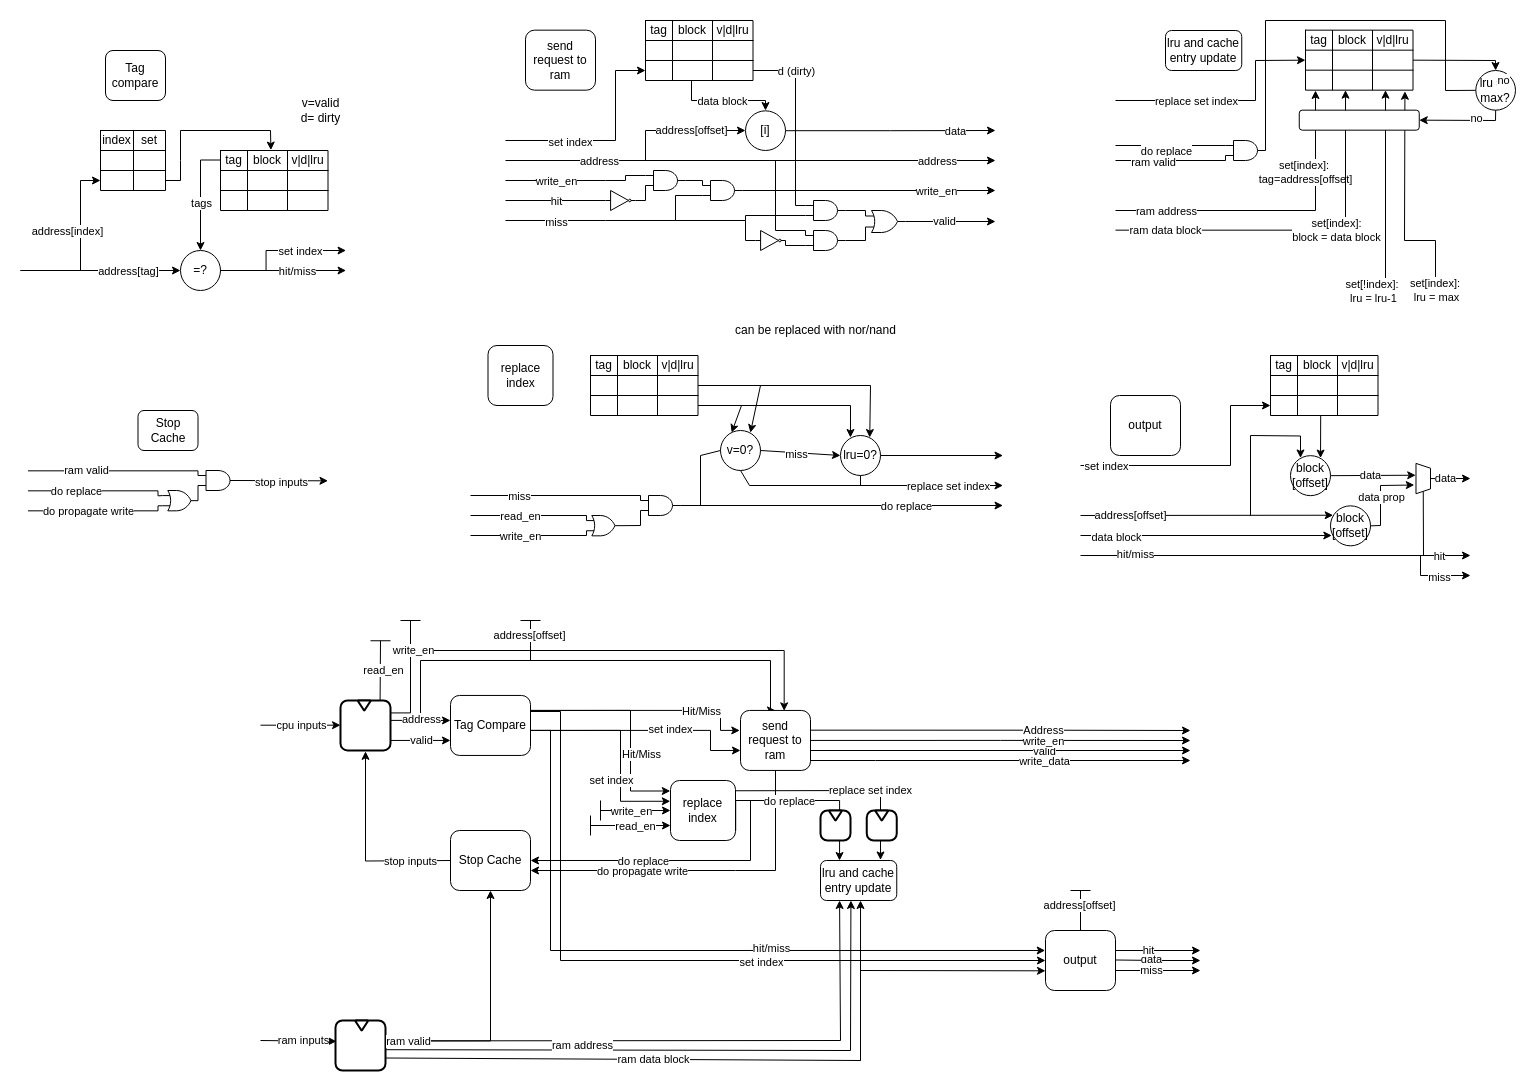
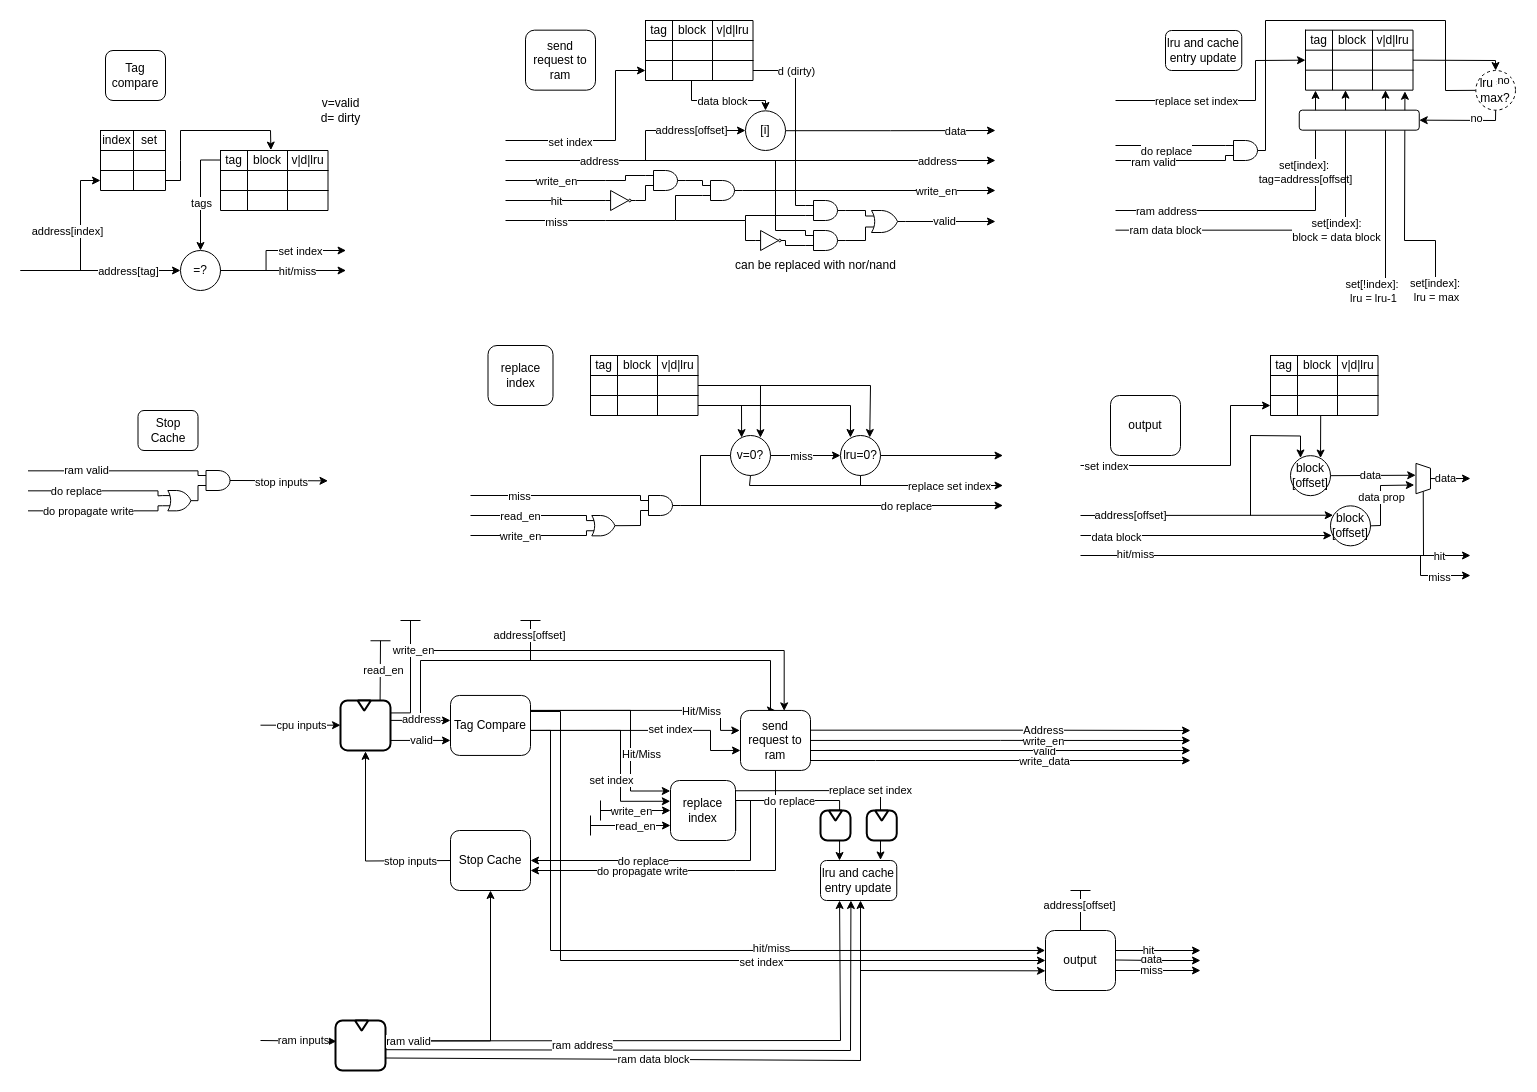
node "lru == max?": style solid -> dashed
node "v=valid d= dirty": moved (321, 111) -> (341, 111)
node "can be replaced with nor/nand": moved (816, 331) -> (816, 266)
node "v=0?": moved (741, 451) -> (751, 456)
